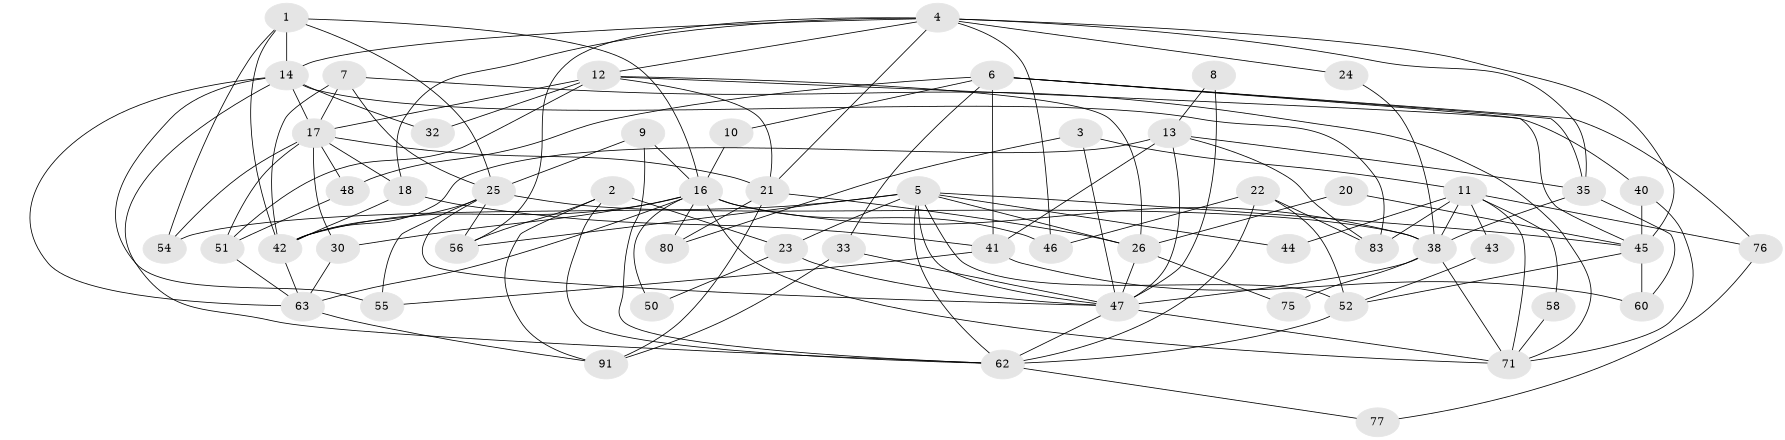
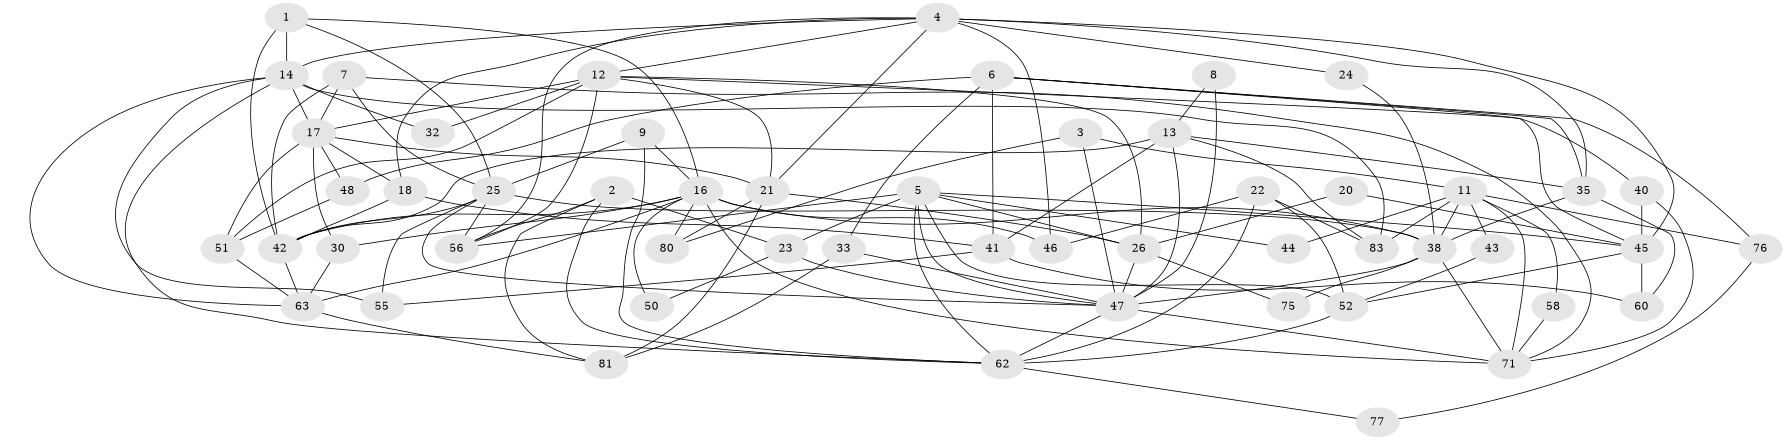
node "10": removed
edge "12" -- "56": added
node "54": removed
node "91": label "91" -> "81"
